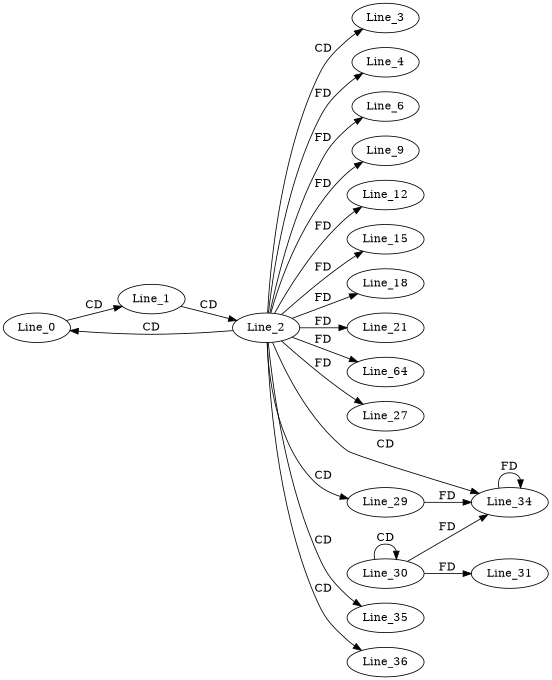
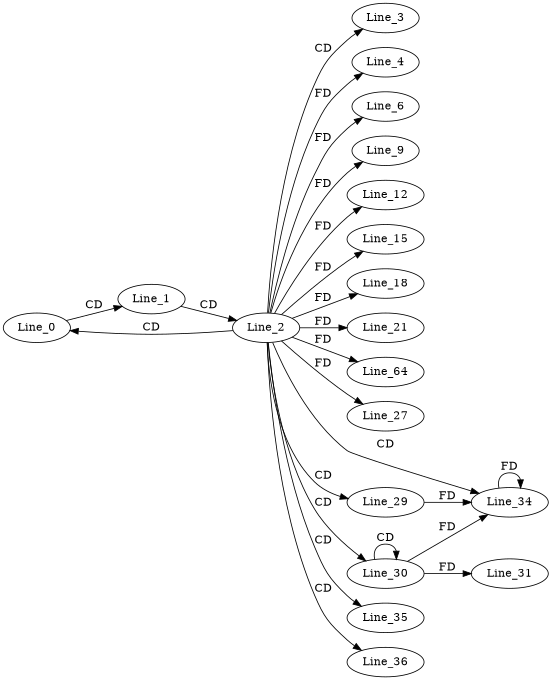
edge "Line_2" -> "Line_30": added, label "CD"
